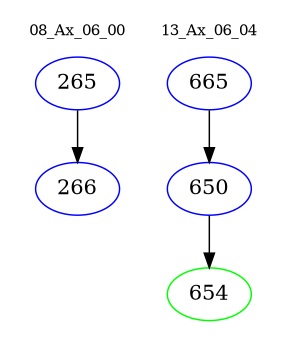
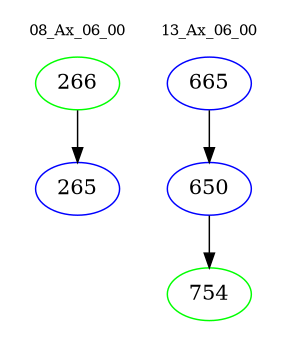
cluster "13_Ax_06_04": label "13_Ax_06_04" -> "13_Ax_06_00"
edge "265" -> "266": reversed
node "266": color blue -> green
node "654": label "654" -> "754"
